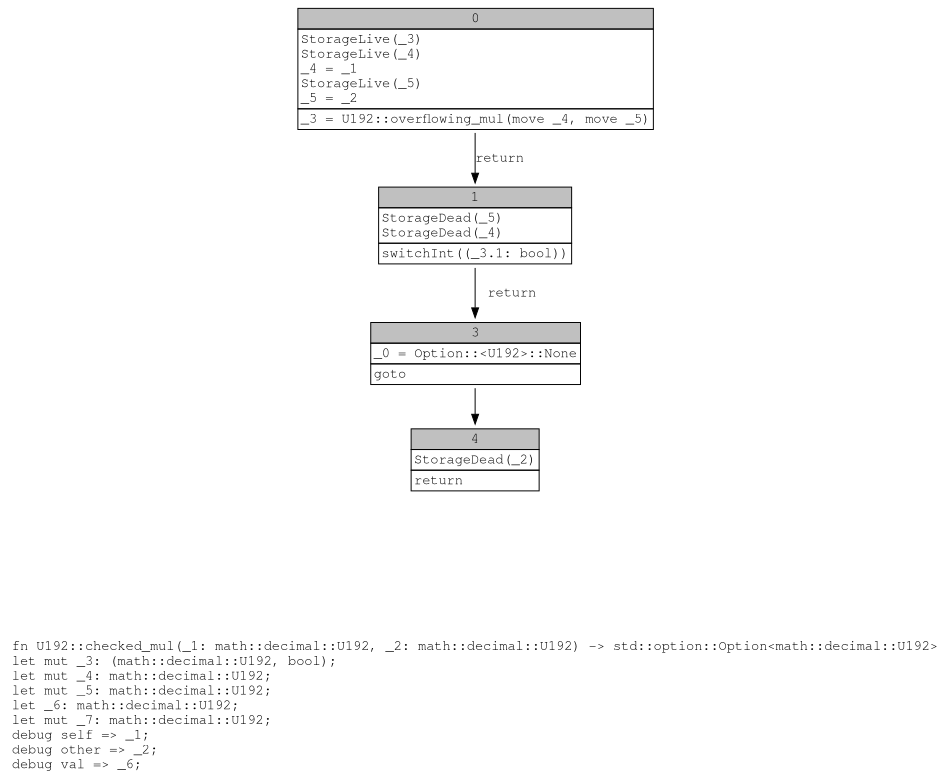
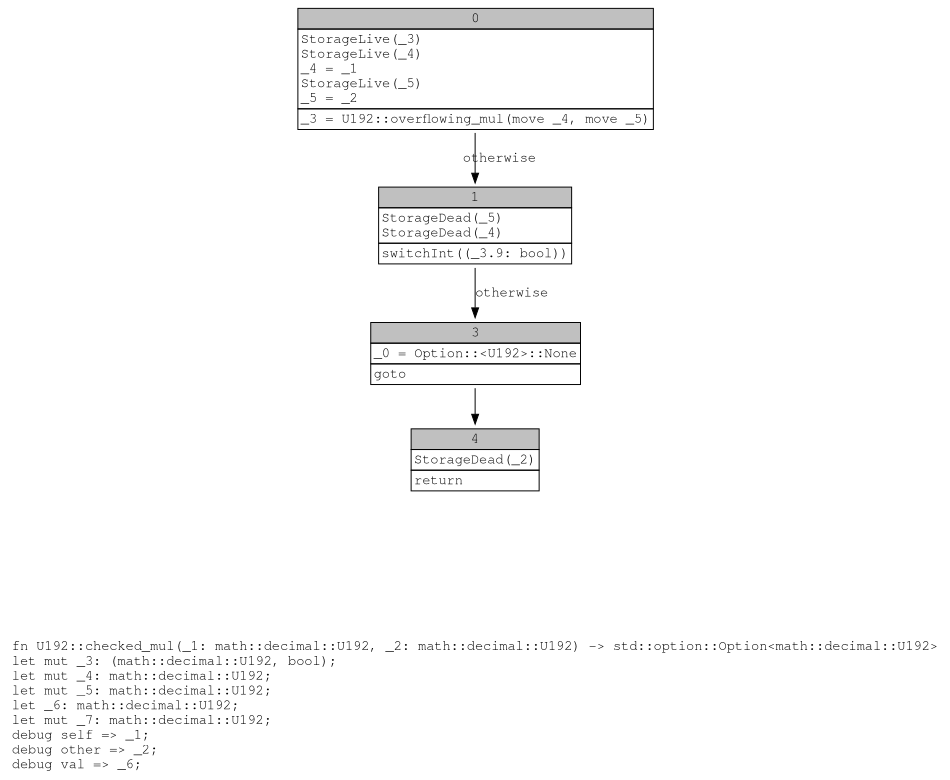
edge "0" -> "1": label "return" -> "otherwise"
node "1": text "switchInt((_3.1: bool))" -> "switchInt((_3.9: bool))"
edge "1" -> "3": label "return" -> "otherwise"
